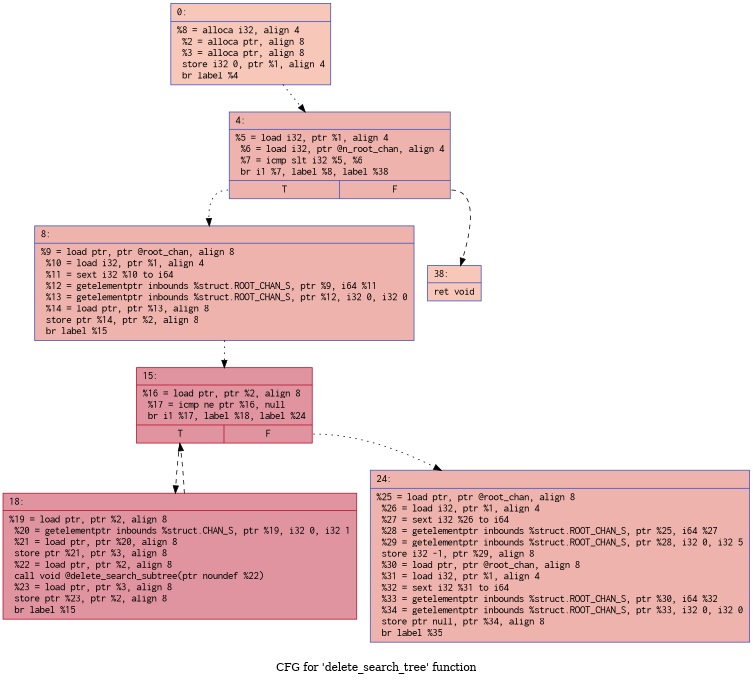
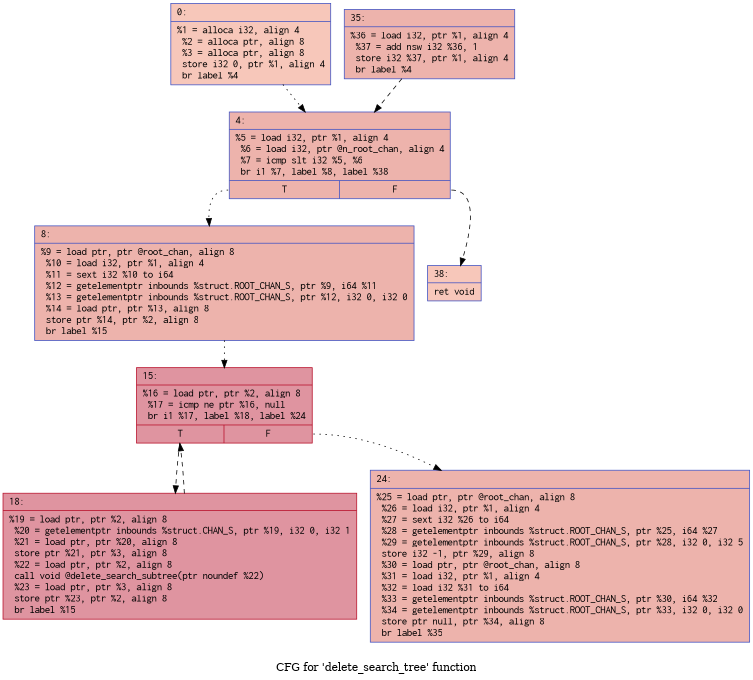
node "0:": text "%8 = alloca i32, align 4" -> "%1 = alloca i32, align 4"
node "35:": added
node "24:": text "%32 = sext i32 %31 to i64" -> "%32 = load i32 %31 to i64"
